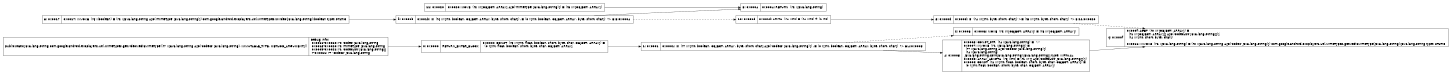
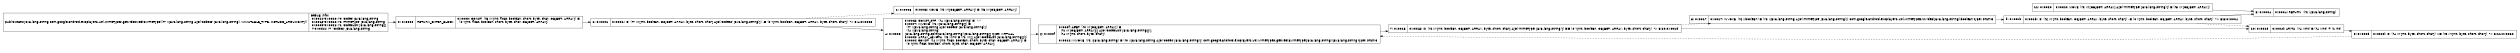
node "7: 0x0015": added
